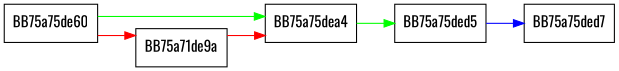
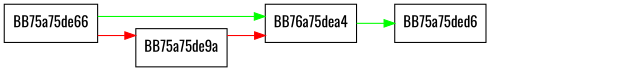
node "BB75a75de60": label "BB75a75de60" -> "BB75a75de66"
node "BB75a75dea4": label "BB75a75dea4" -> "BB76a75dea4"
node "BB75a75ded5": label "BB75a75ded5" -> "BB75a75ded6"
node "BB75a75ded7": removed
node "BB75a71de9a": label "BB75a71de9a" -> "BB75a75de9a"
